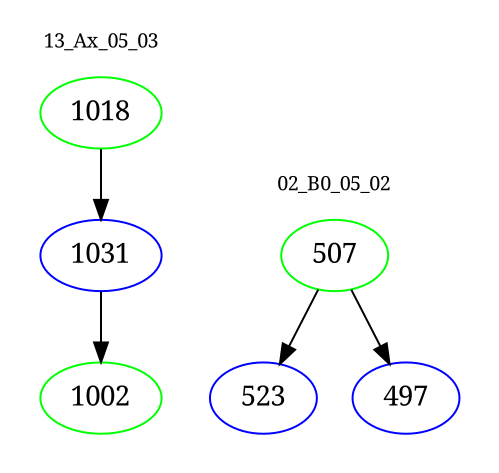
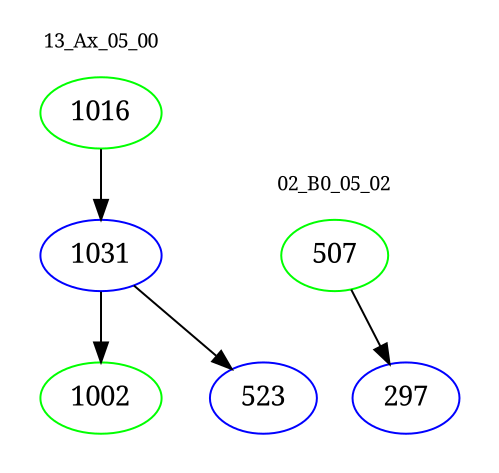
cluster "13_Ax_05_03": label "13_Ax_05_03" -> "13_Ax_05_00"
node "1018": label "1018" -> "1016"
edge "507" -> "523": now "1031" -> "523"
node "497": label "497" -> "297"
